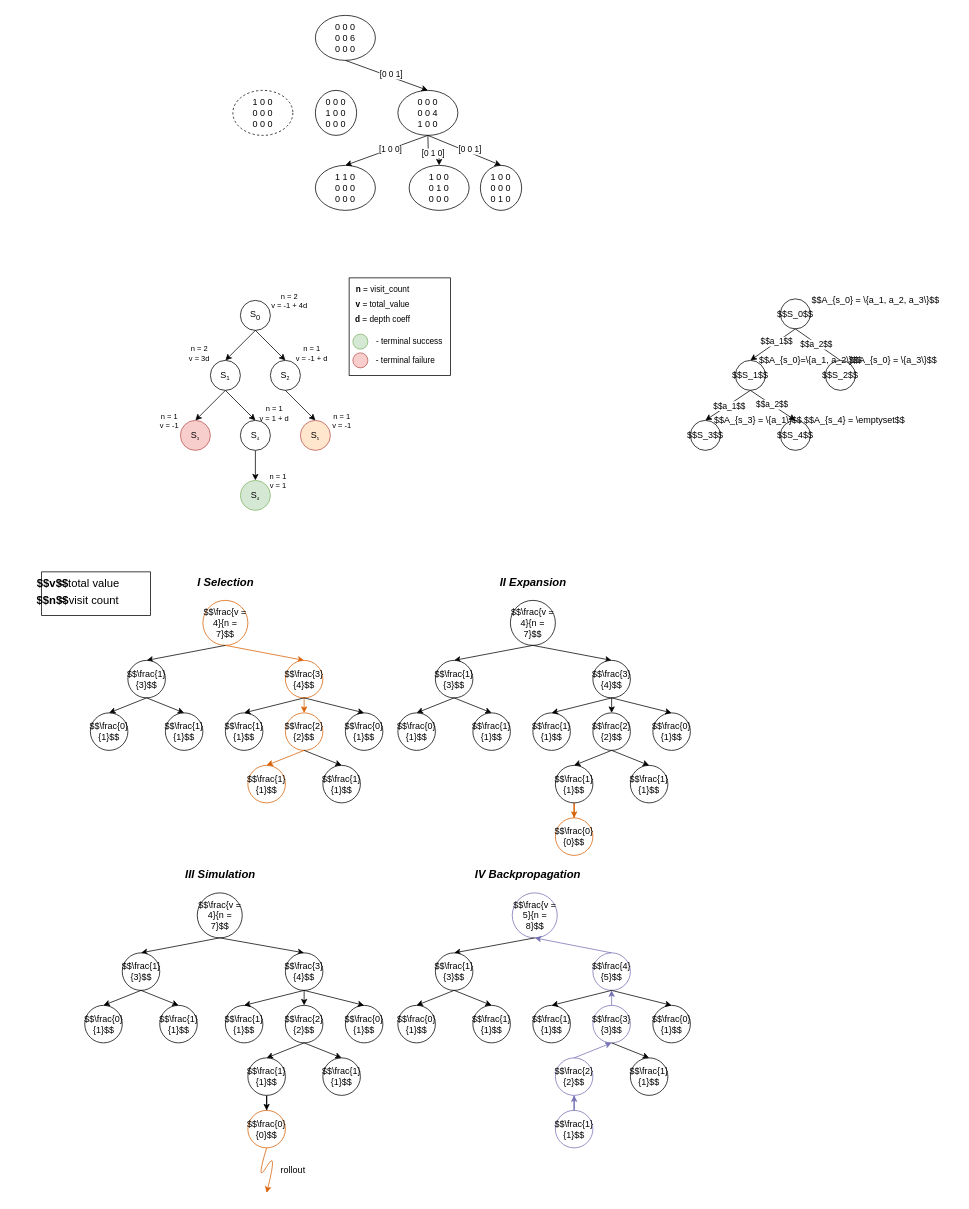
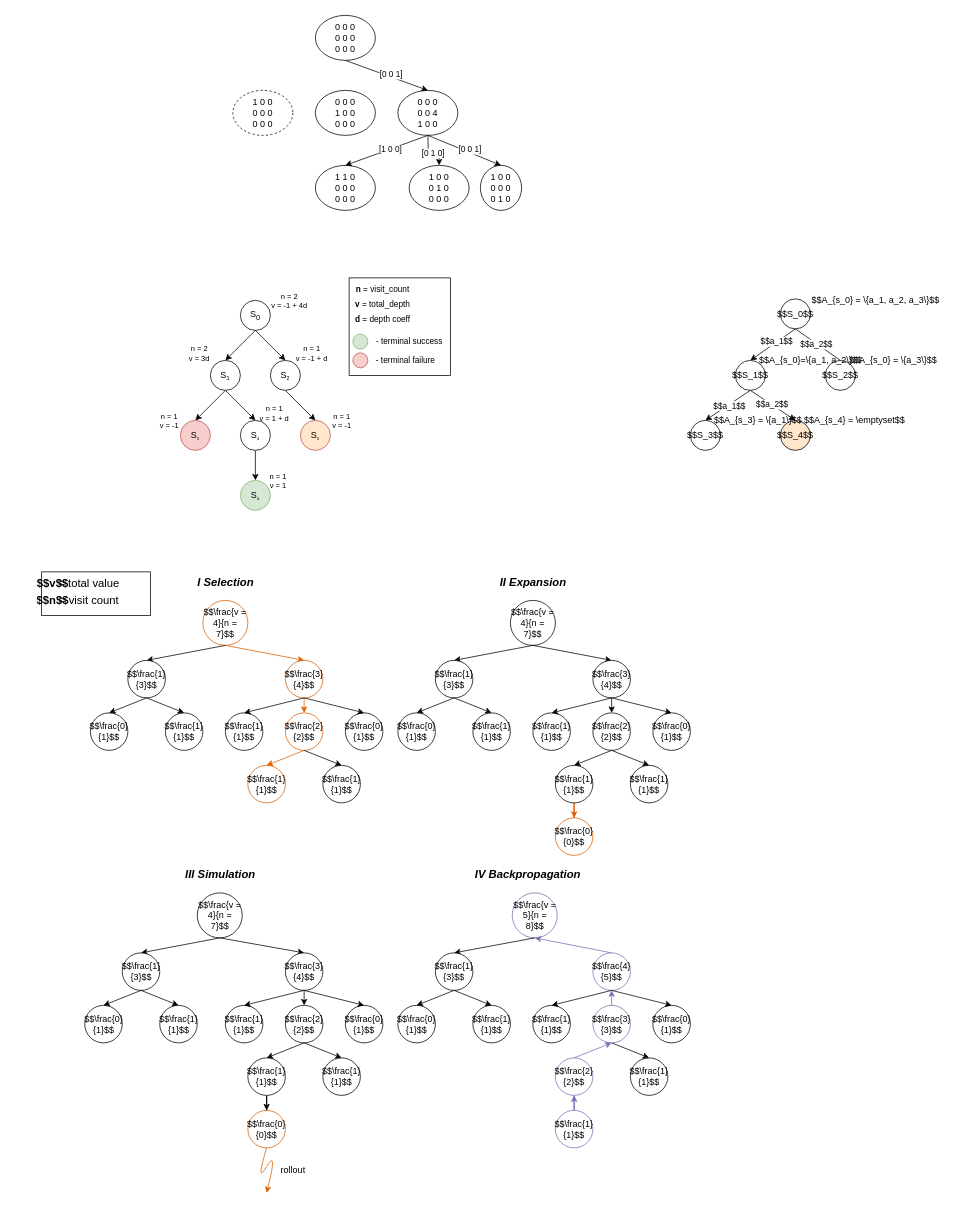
node "0 0 0 0 0 6 0 0 0": label "0 0 0 0 0 6 0 0 0" -> "0 0 0 0 0 0 0 0 0"
node "0 0 0 1 0 0 0 0 0": size 41x45 -> 60x45
node "v = total_value": label "v = total_value" -> "v = total_depth"
node "$$S_4$$": fillcolor #ffffff -> #ffe6cc
